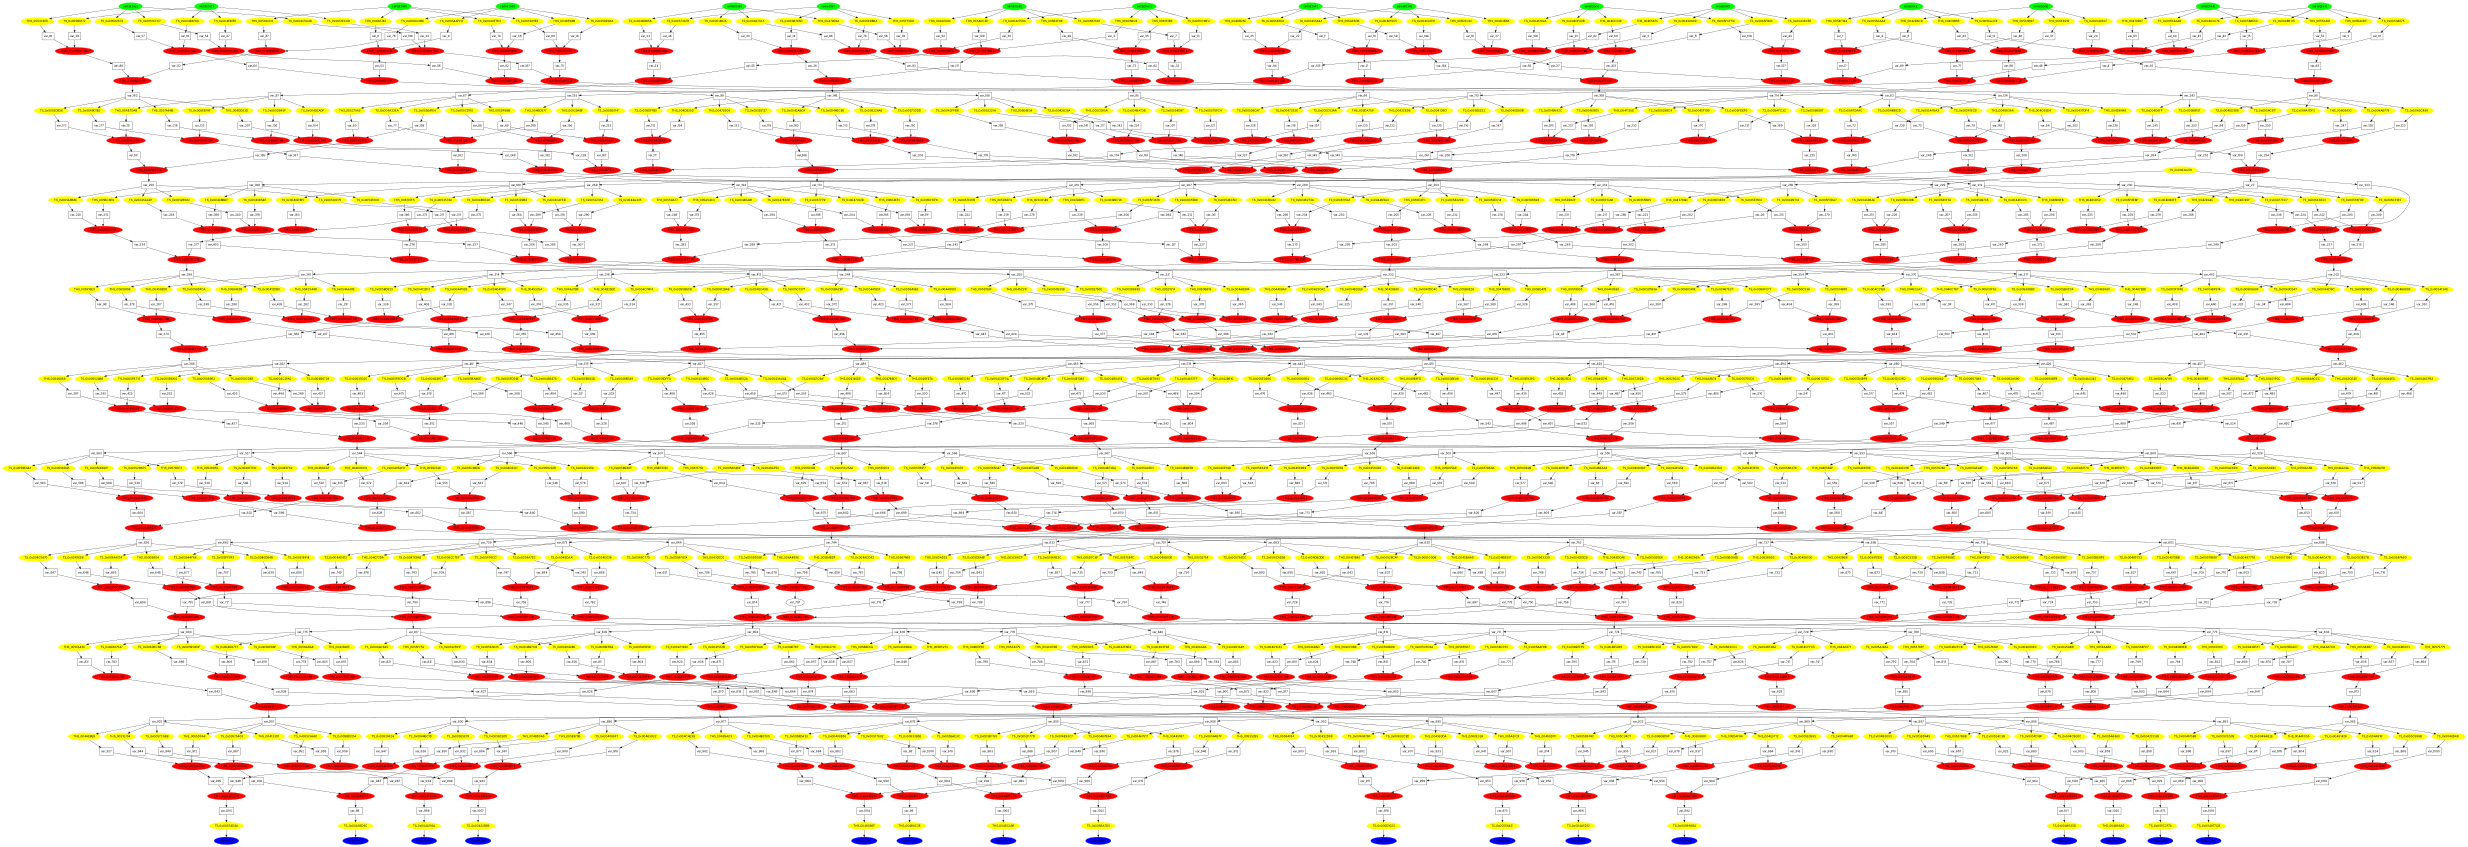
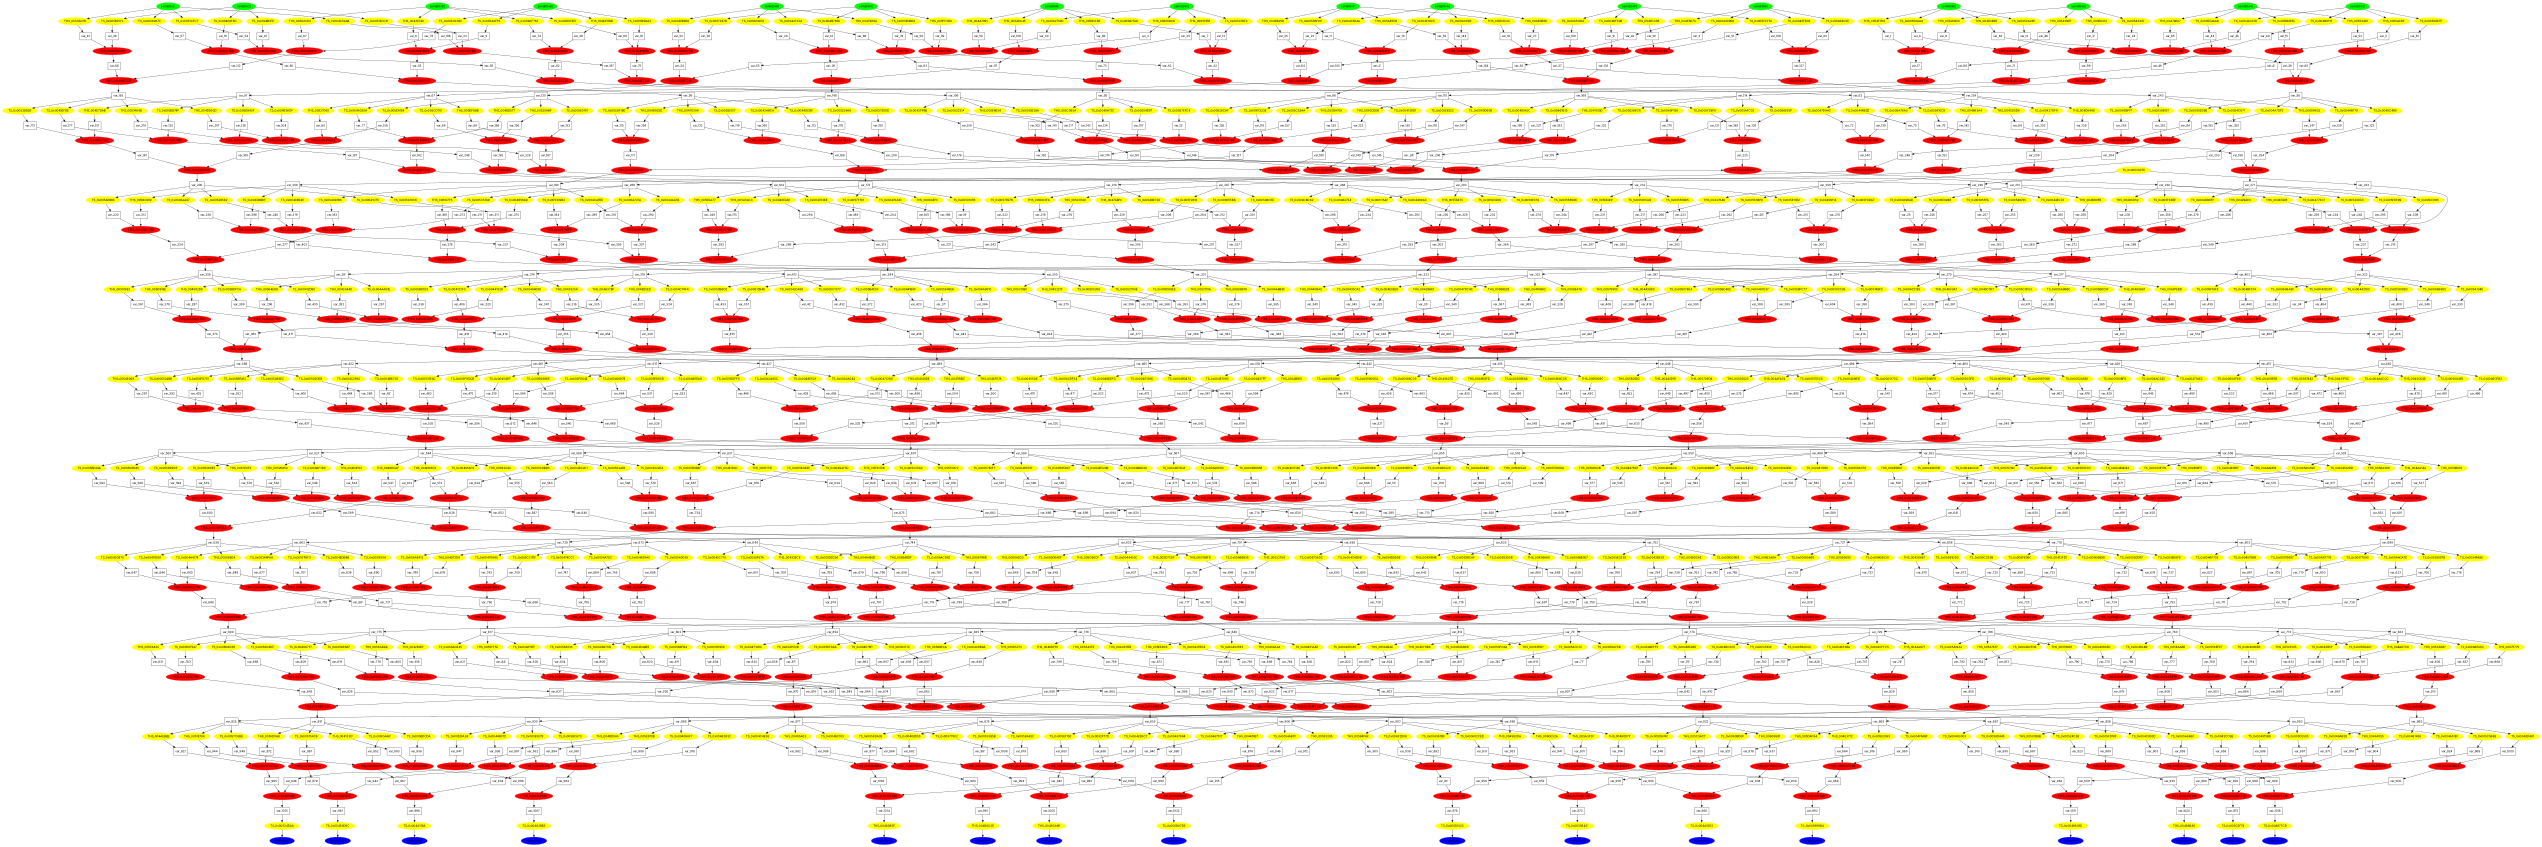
node "TS_0x005D5C65": shape box -> ellipse
node "var_797": shape ellipse -> box
